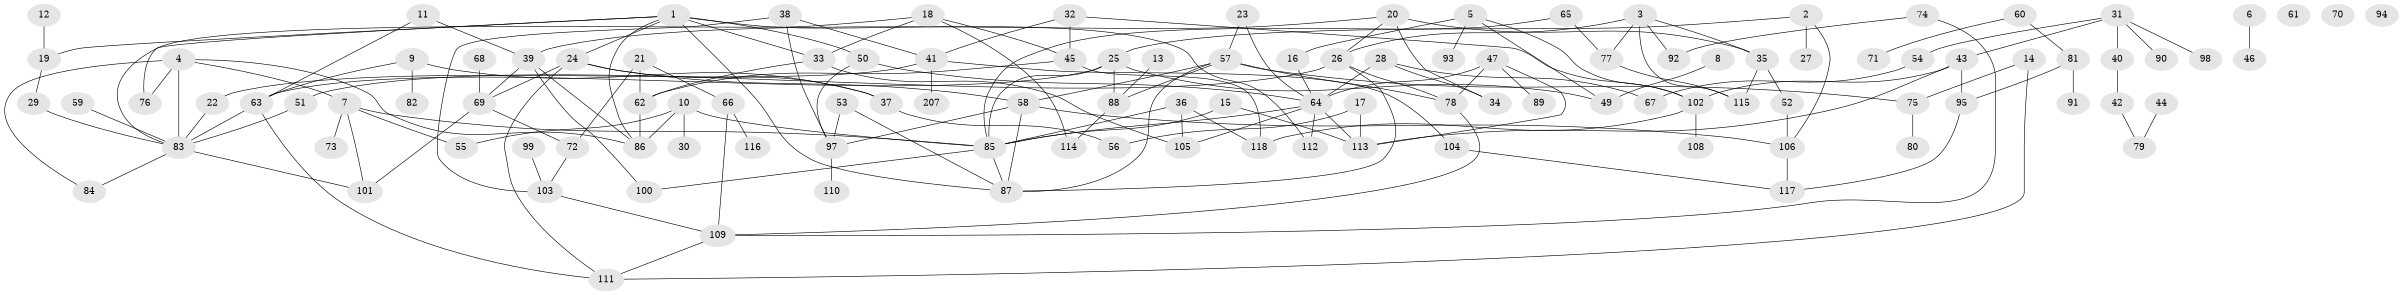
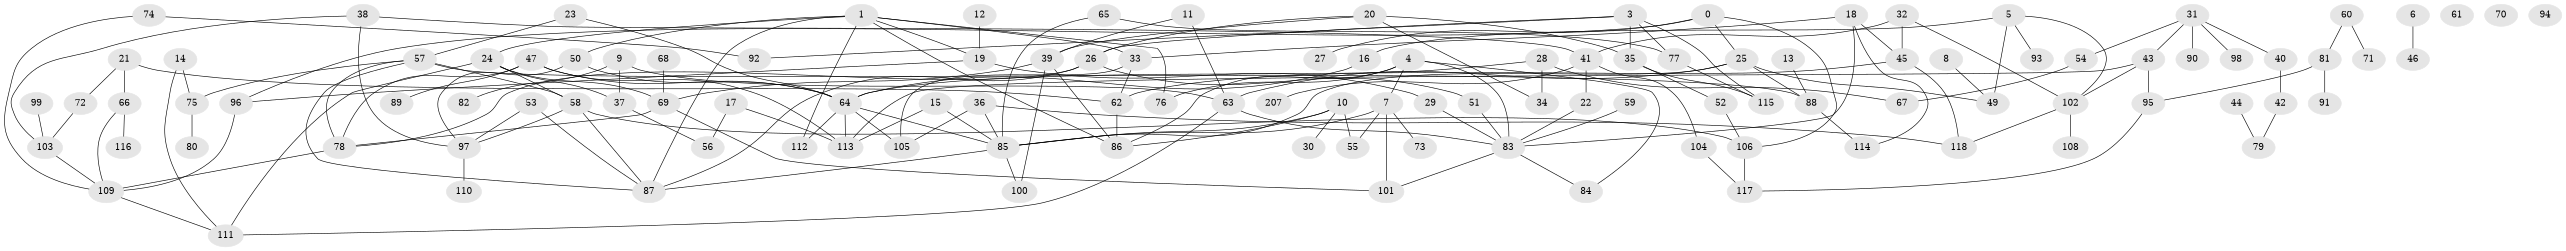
node "2": label "2" -> "0"
node "96": added
edge "69" -- "72": now "69" -- "78"
